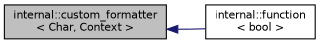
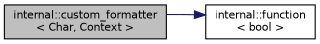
edge "internal::function < bool >" -> "internal::custom_formatter < Char, Context >": reversed
